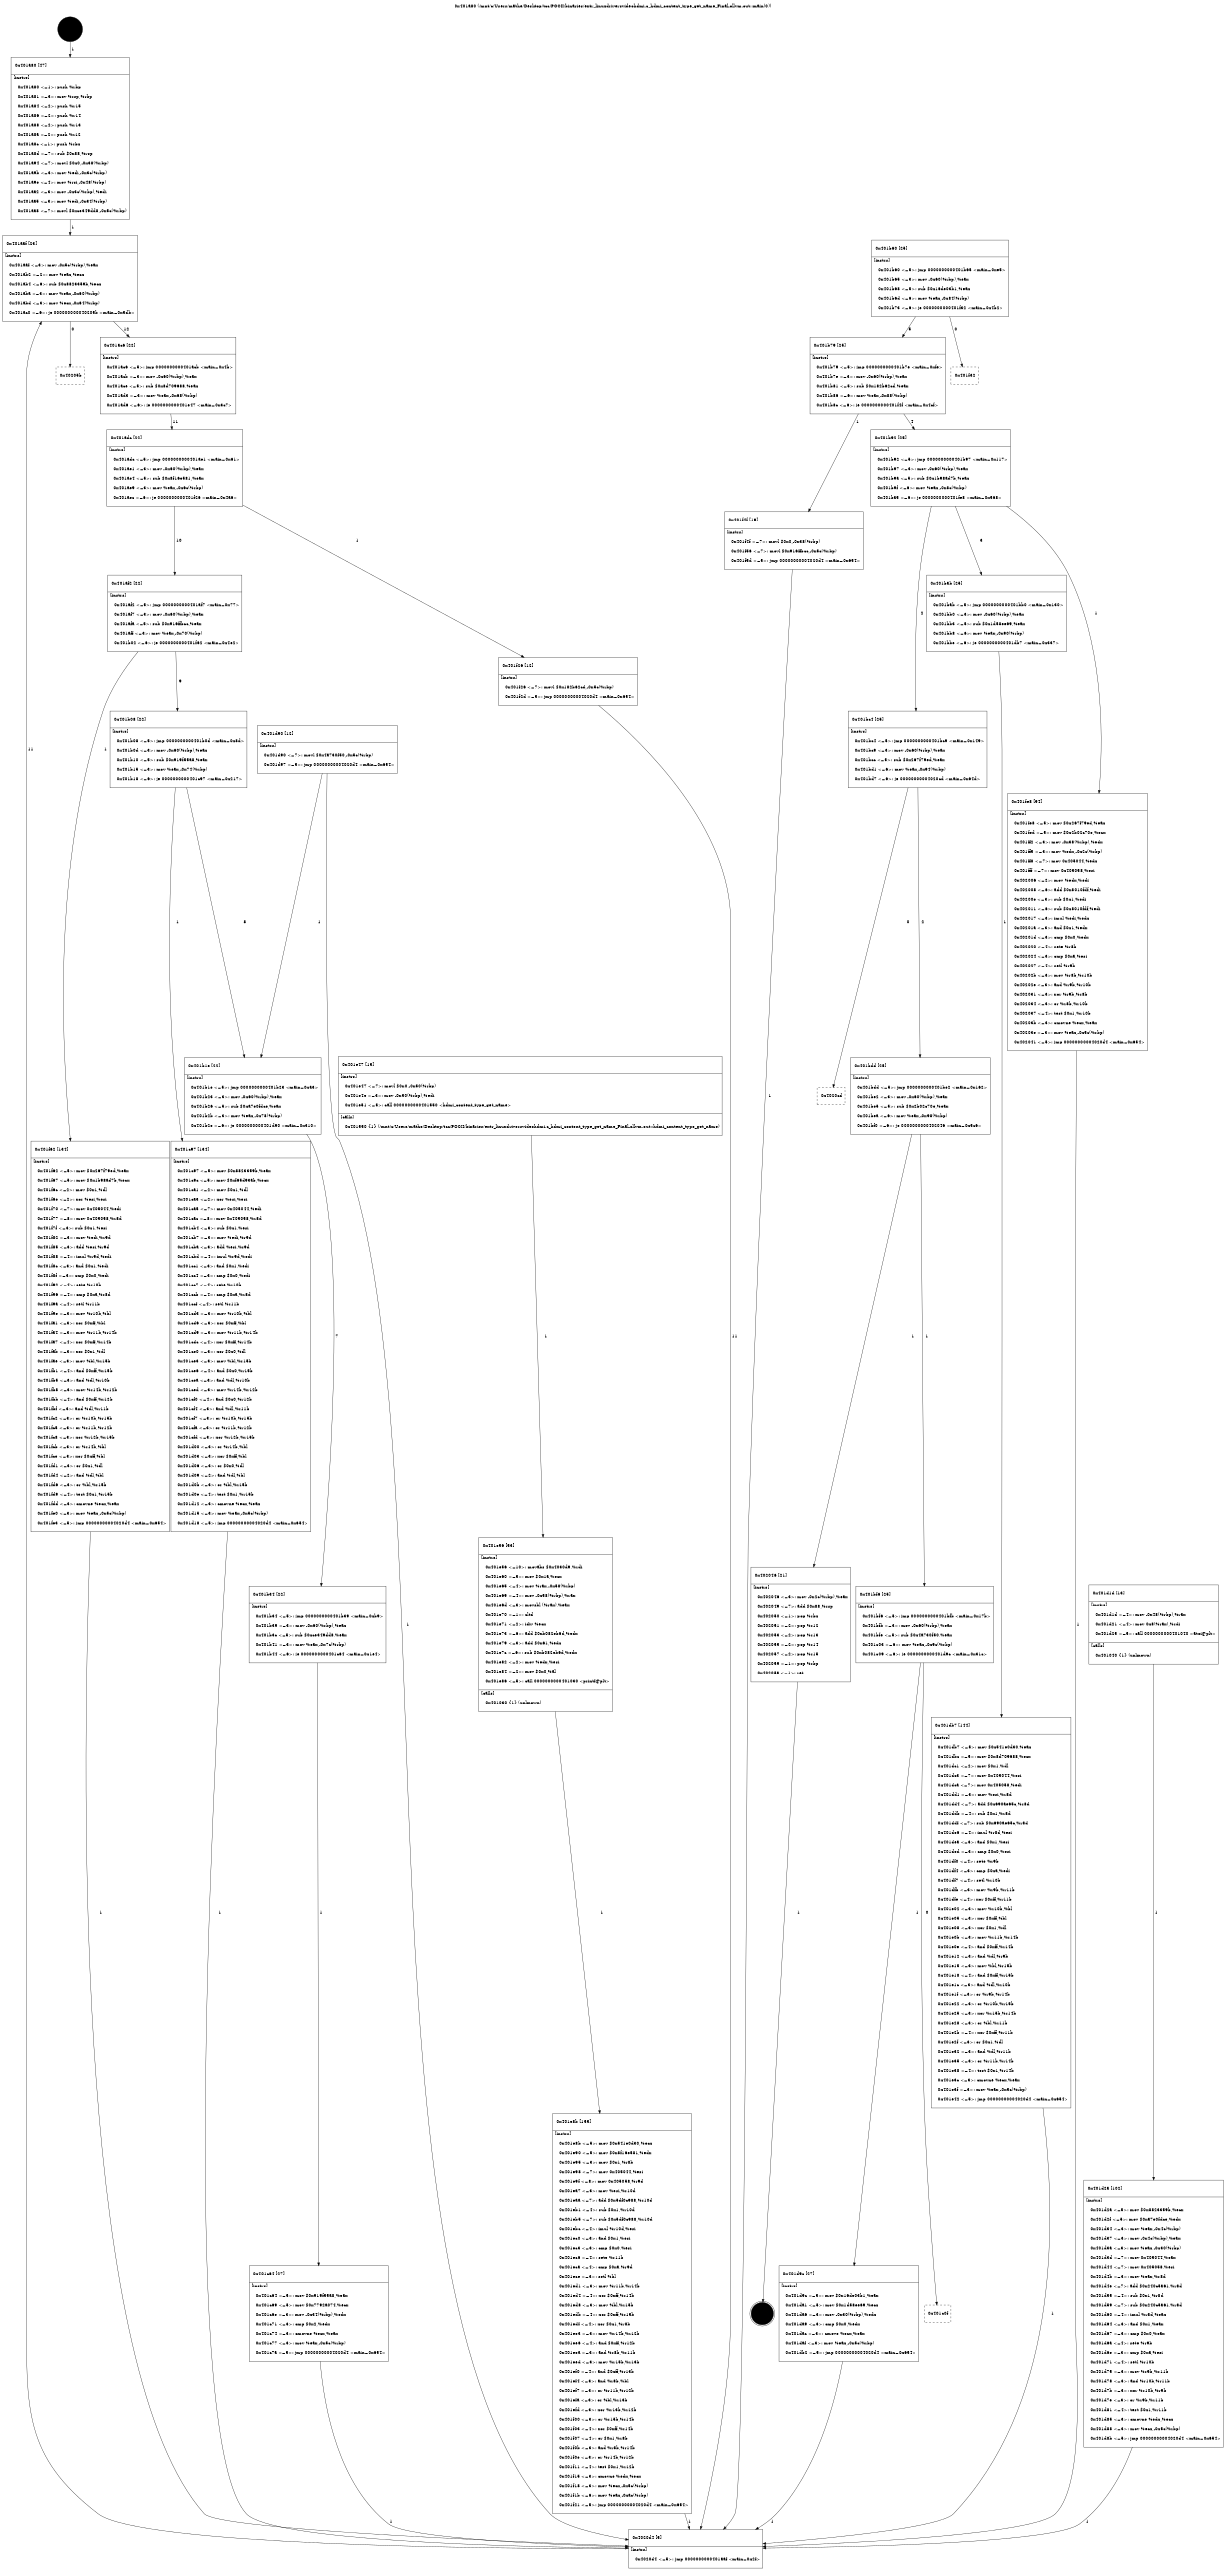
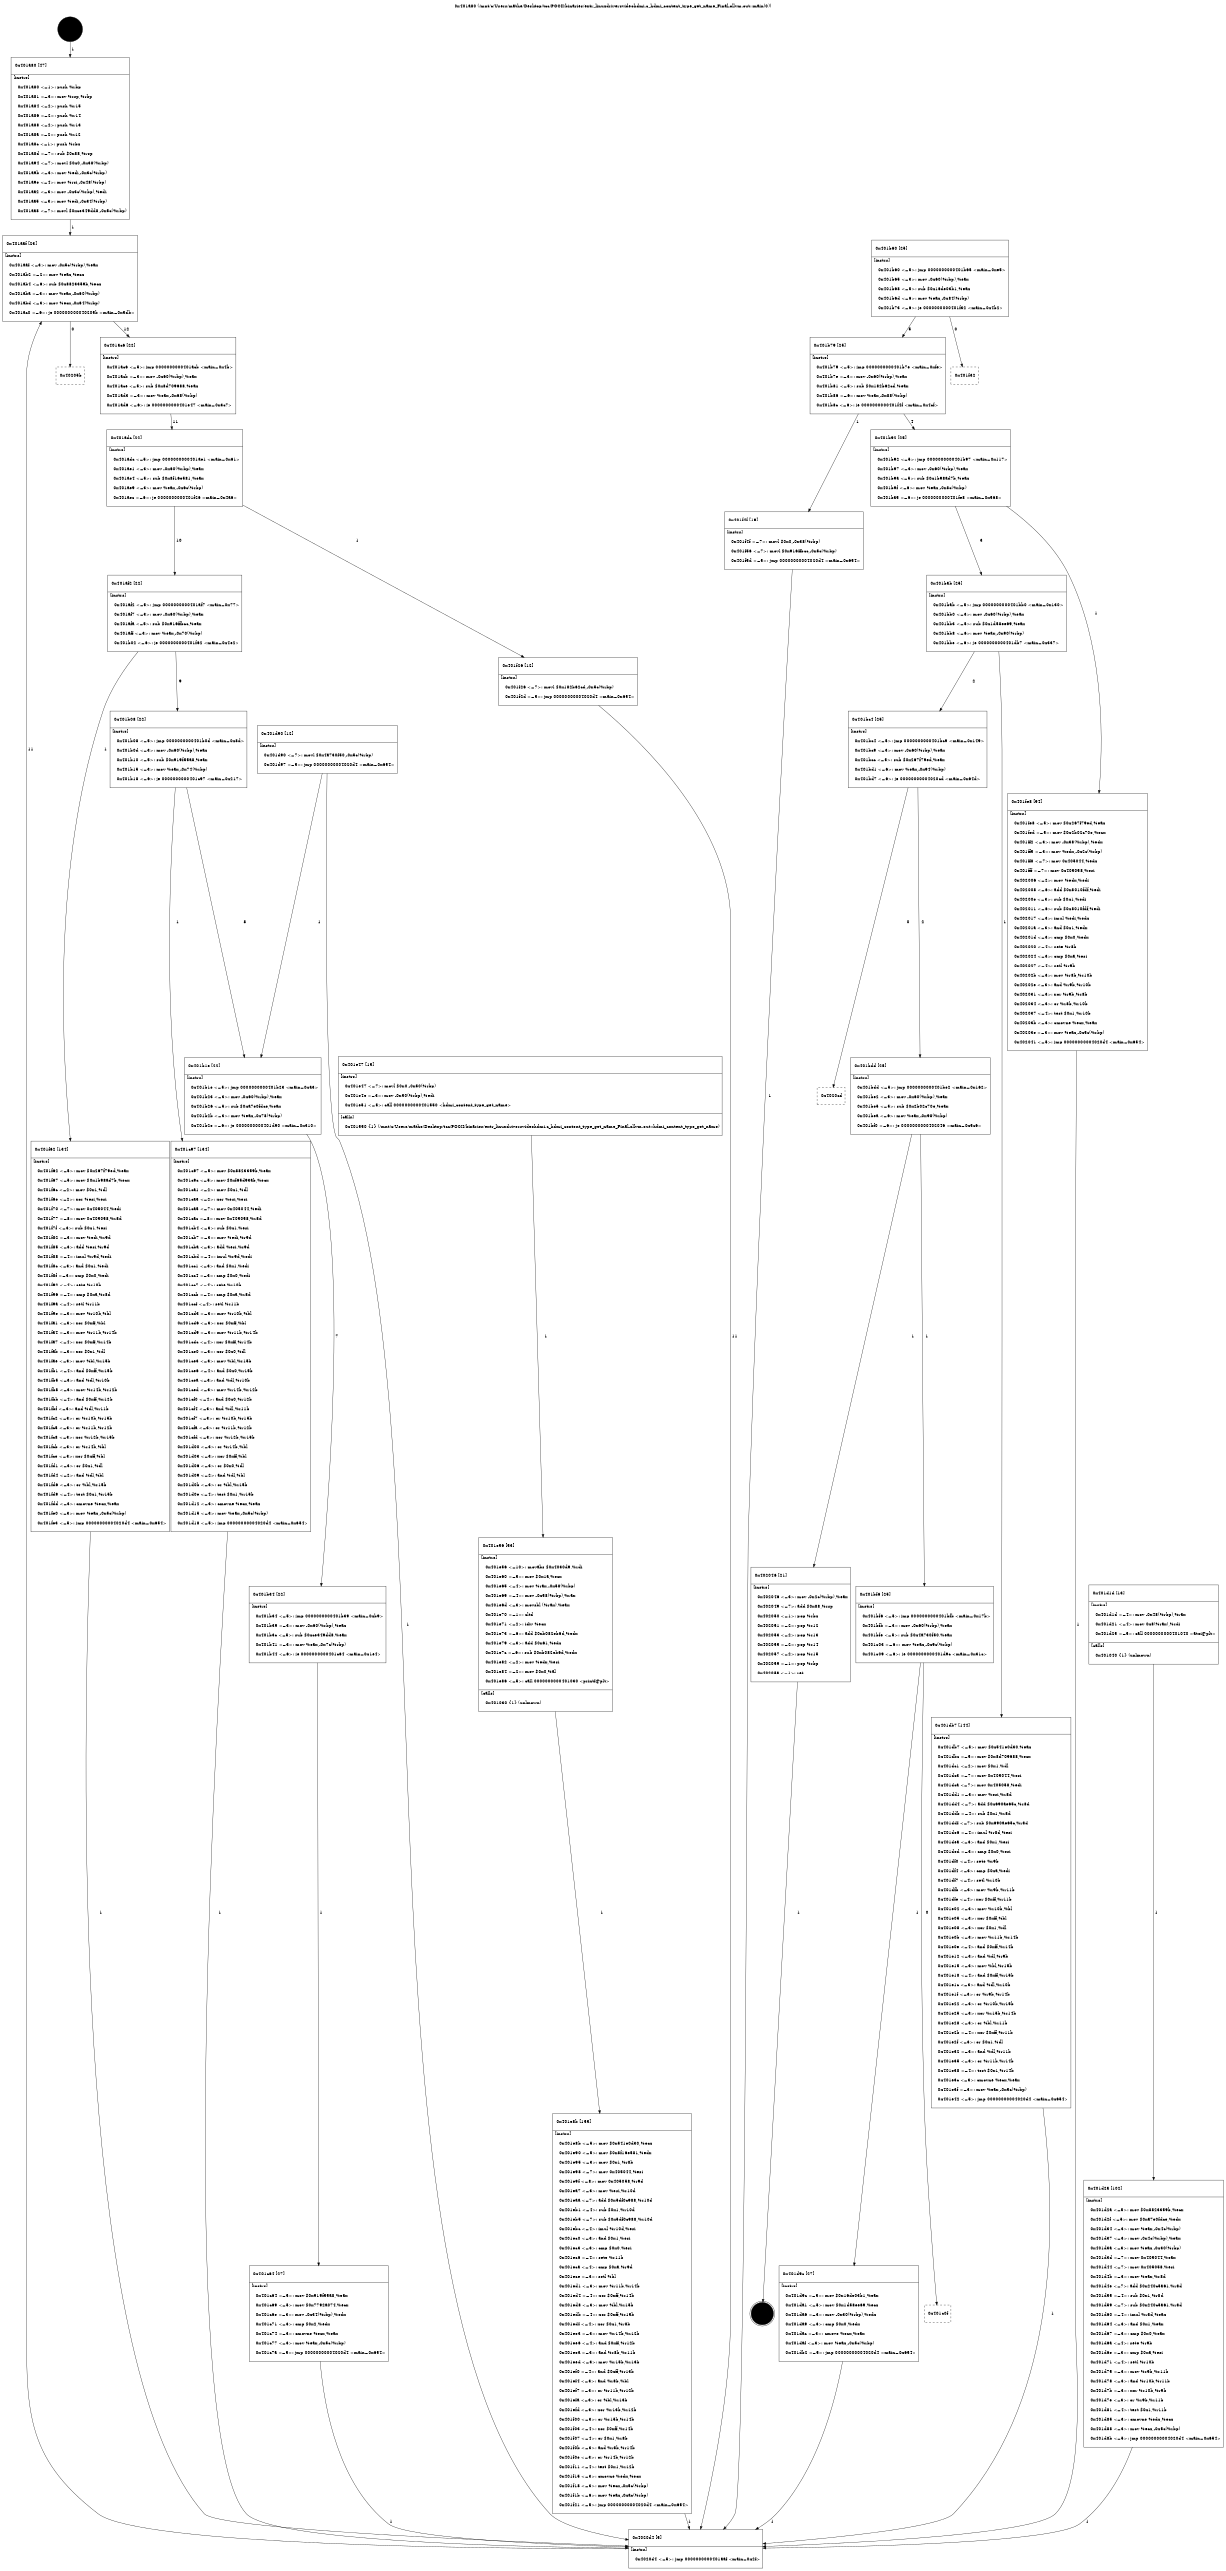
edge "0x401b92 [25]" -> "0x401bc4 [25]": now "0x401bab [25]" -> "0x401bc4 [25]"
